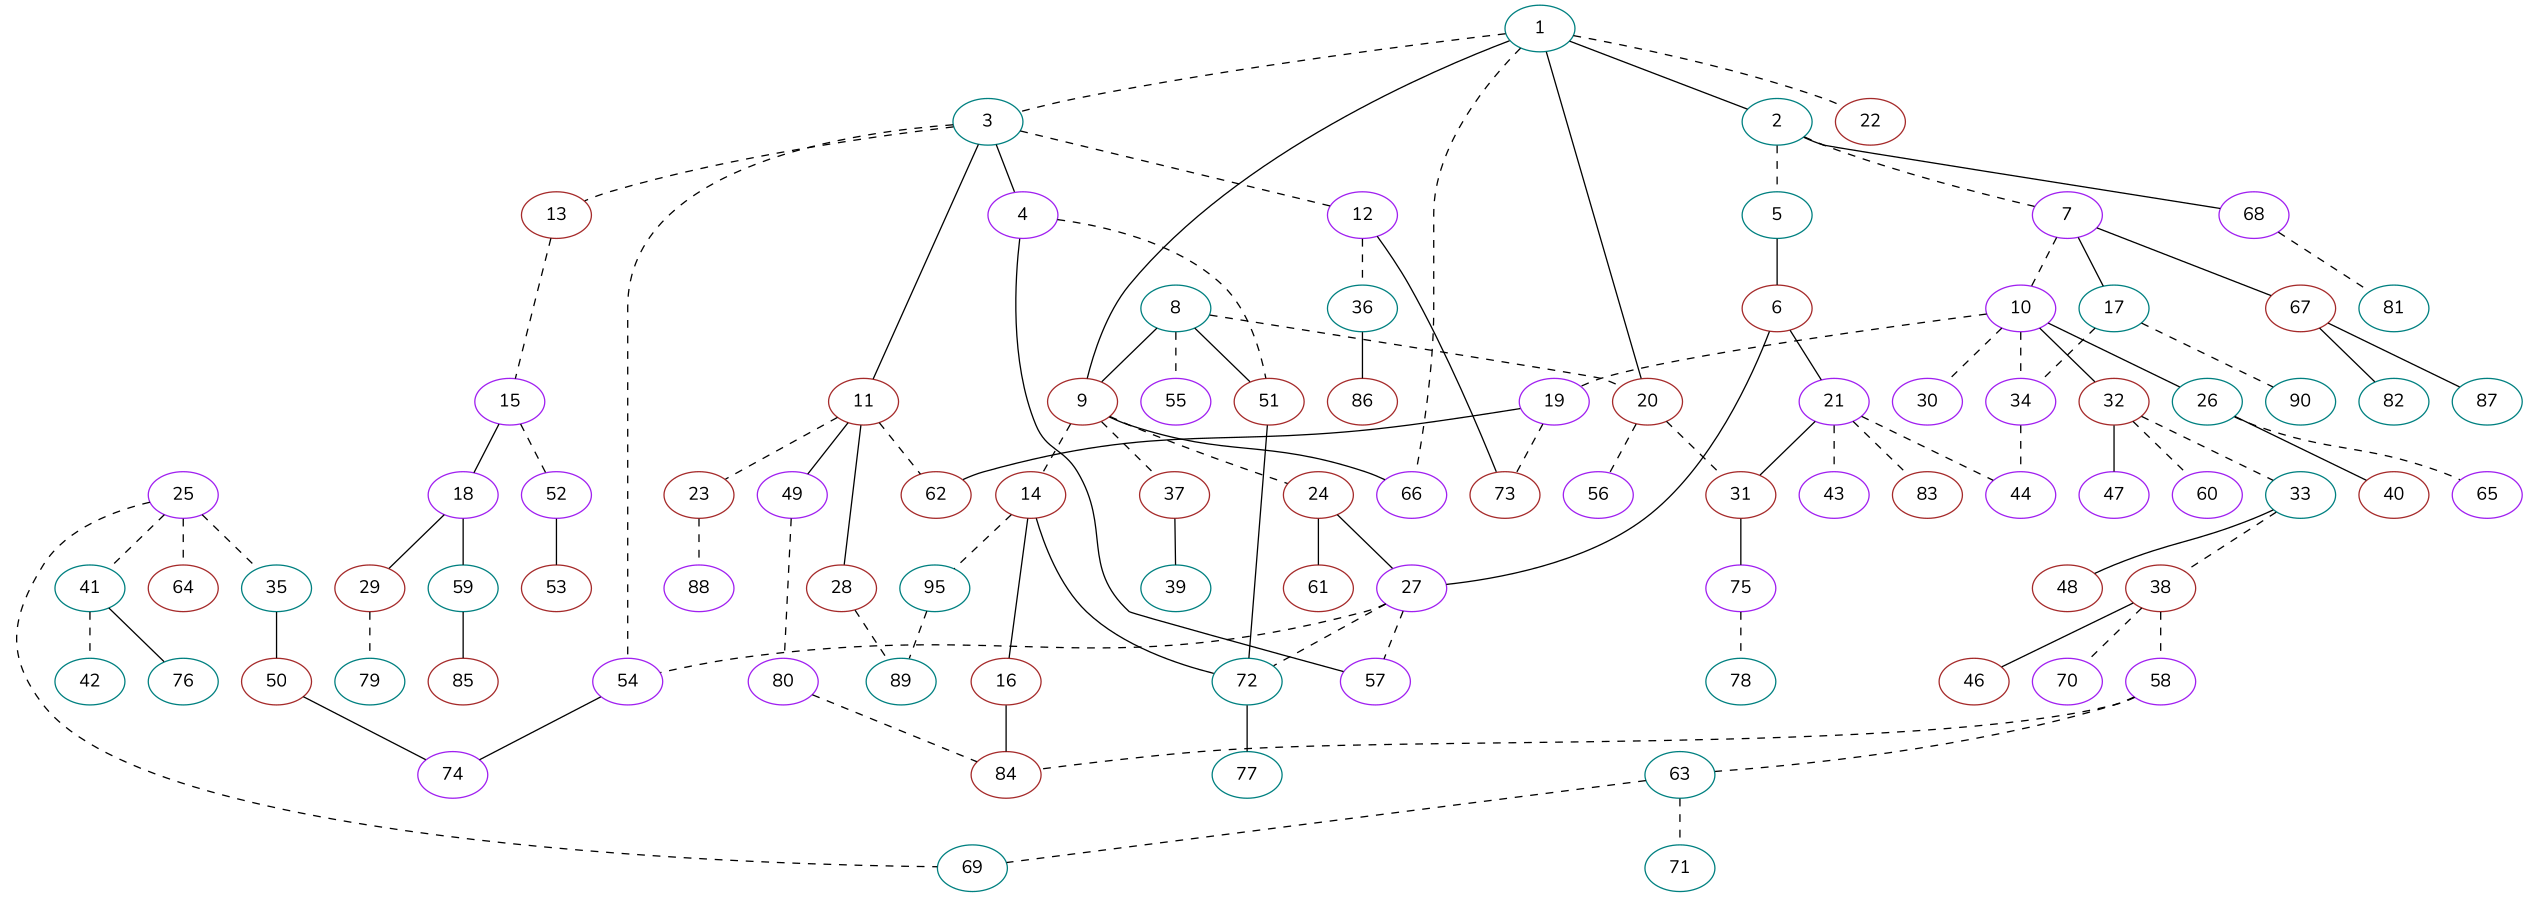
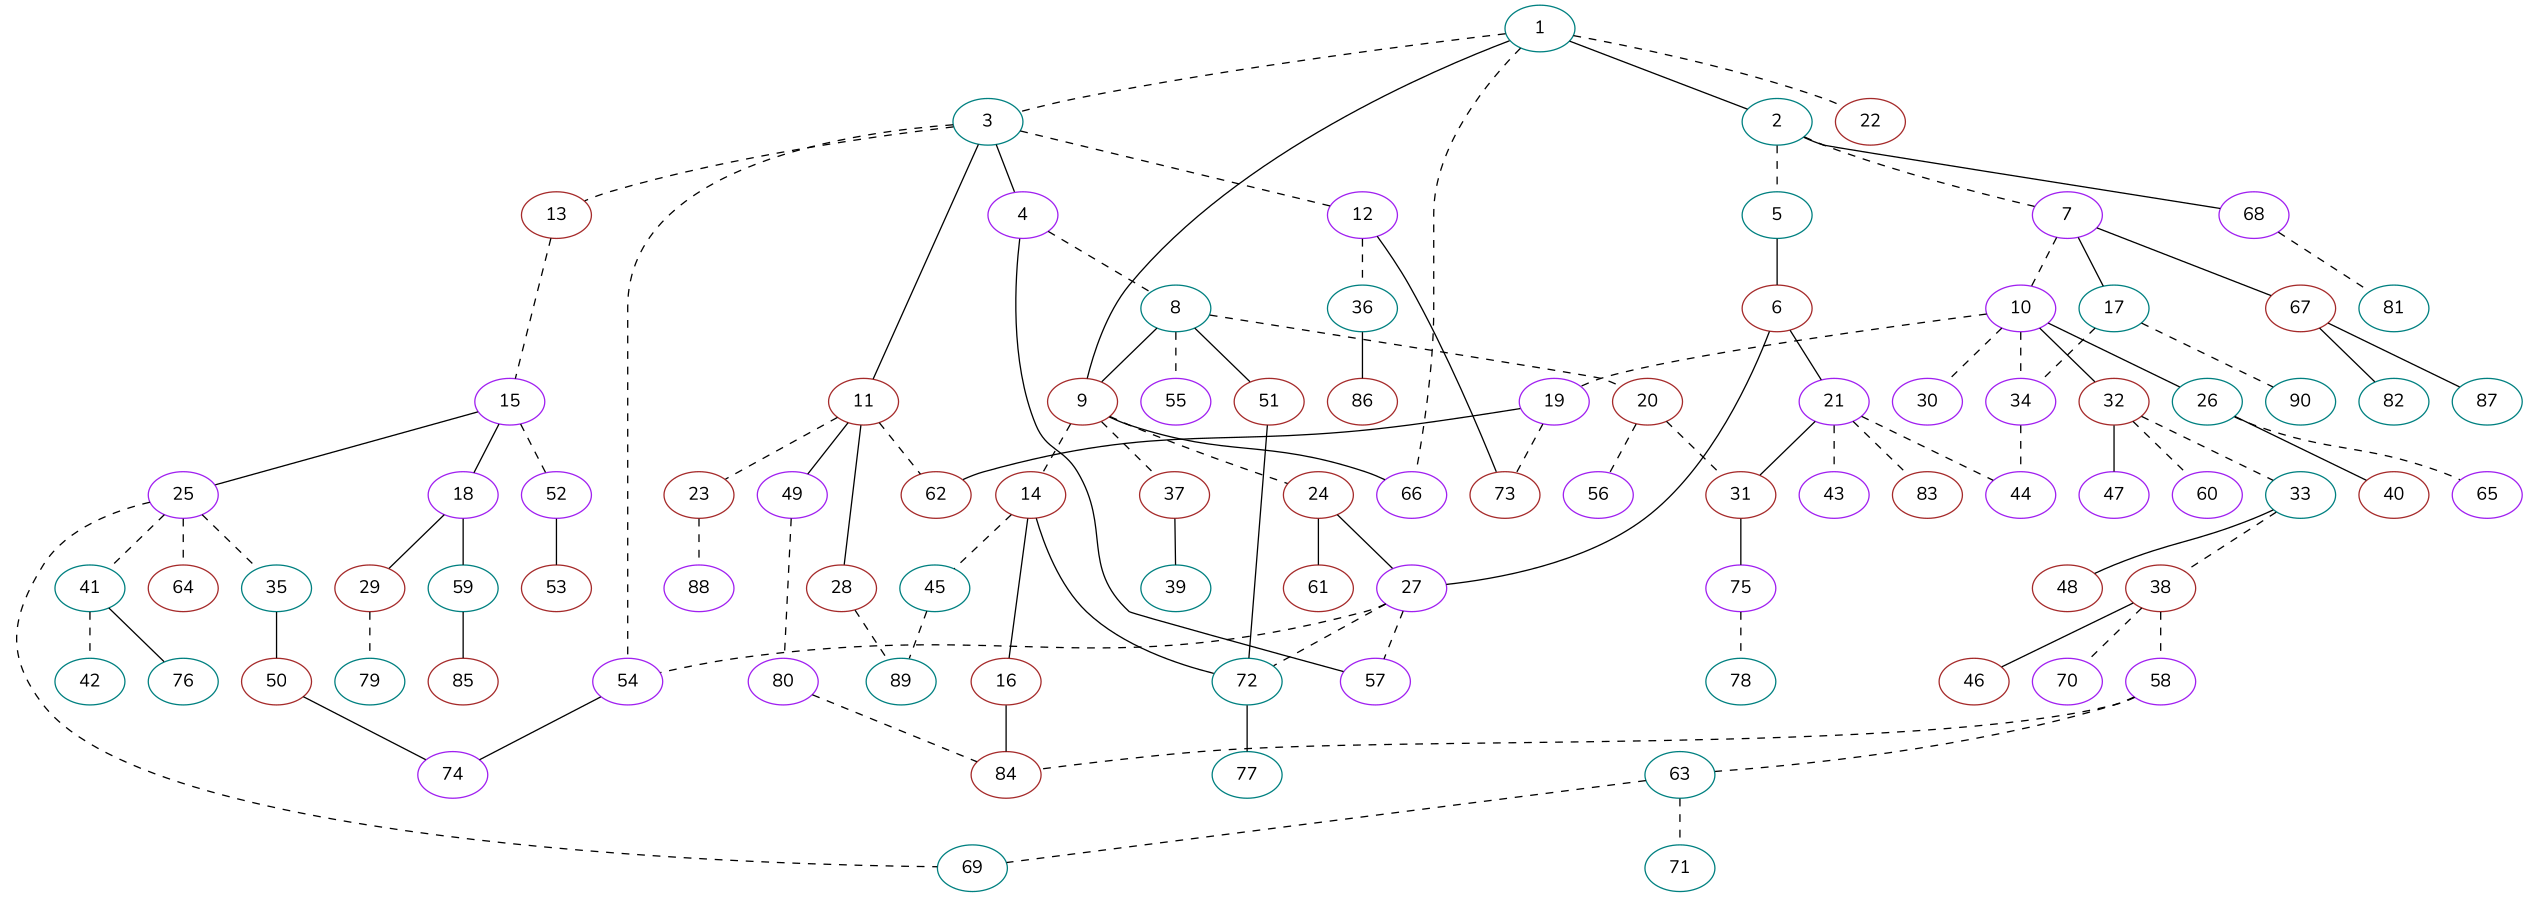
edge "1" -- "20": removed
edge "4" -- "51": now "4" -- "8"
edge "15" -- "25": added
node "95": label "95" -> "45"
